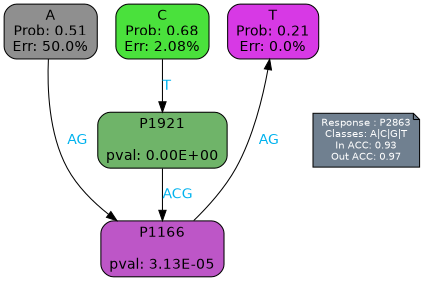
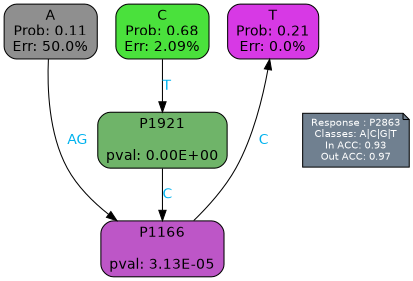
node "A Prob: 0.51 Err: 50.0%": label "A Prob: 0.51 Err: 50.0%" -> "A Prob: 0.11 Err: 50.0%"
node "C Prob: 0.68 Err: 2.08%": label "C Prob: 0.68 Err: 2.08%" -> "C Prob: 0.68 Err: 2.09%"
edge "P1166 pval: 3.13E-05" -> "T Prob: 0.21 Err: 0.0%": label "AG" -> "C"
edge "P1921 pval: 0.00E+00" -> "P1166 pval: 3.13E-05": label "ACG" -> "C"
